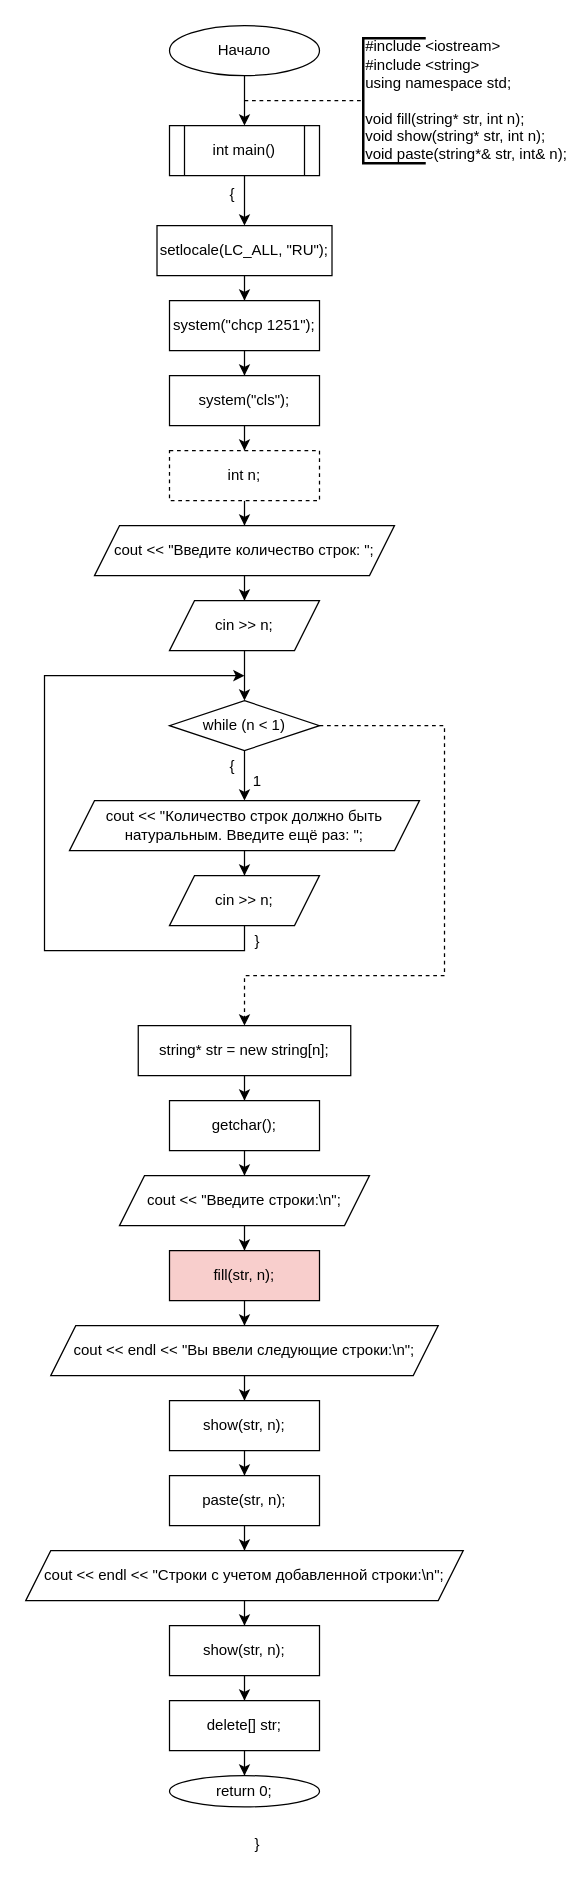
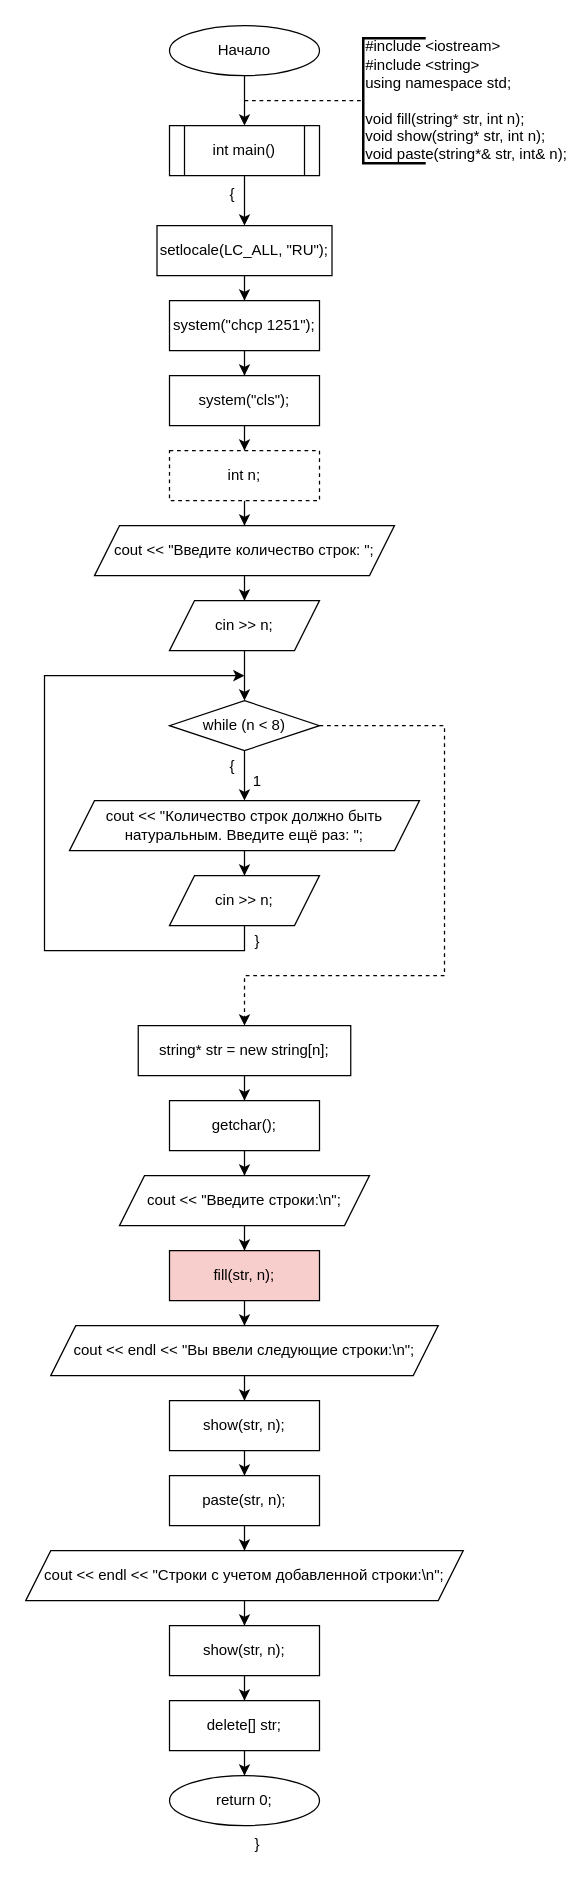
node "while (n < 1)": label "while (n < 1)" -> "while (n < 8)"
node "return 0;": size 150x31 -> 150x50
